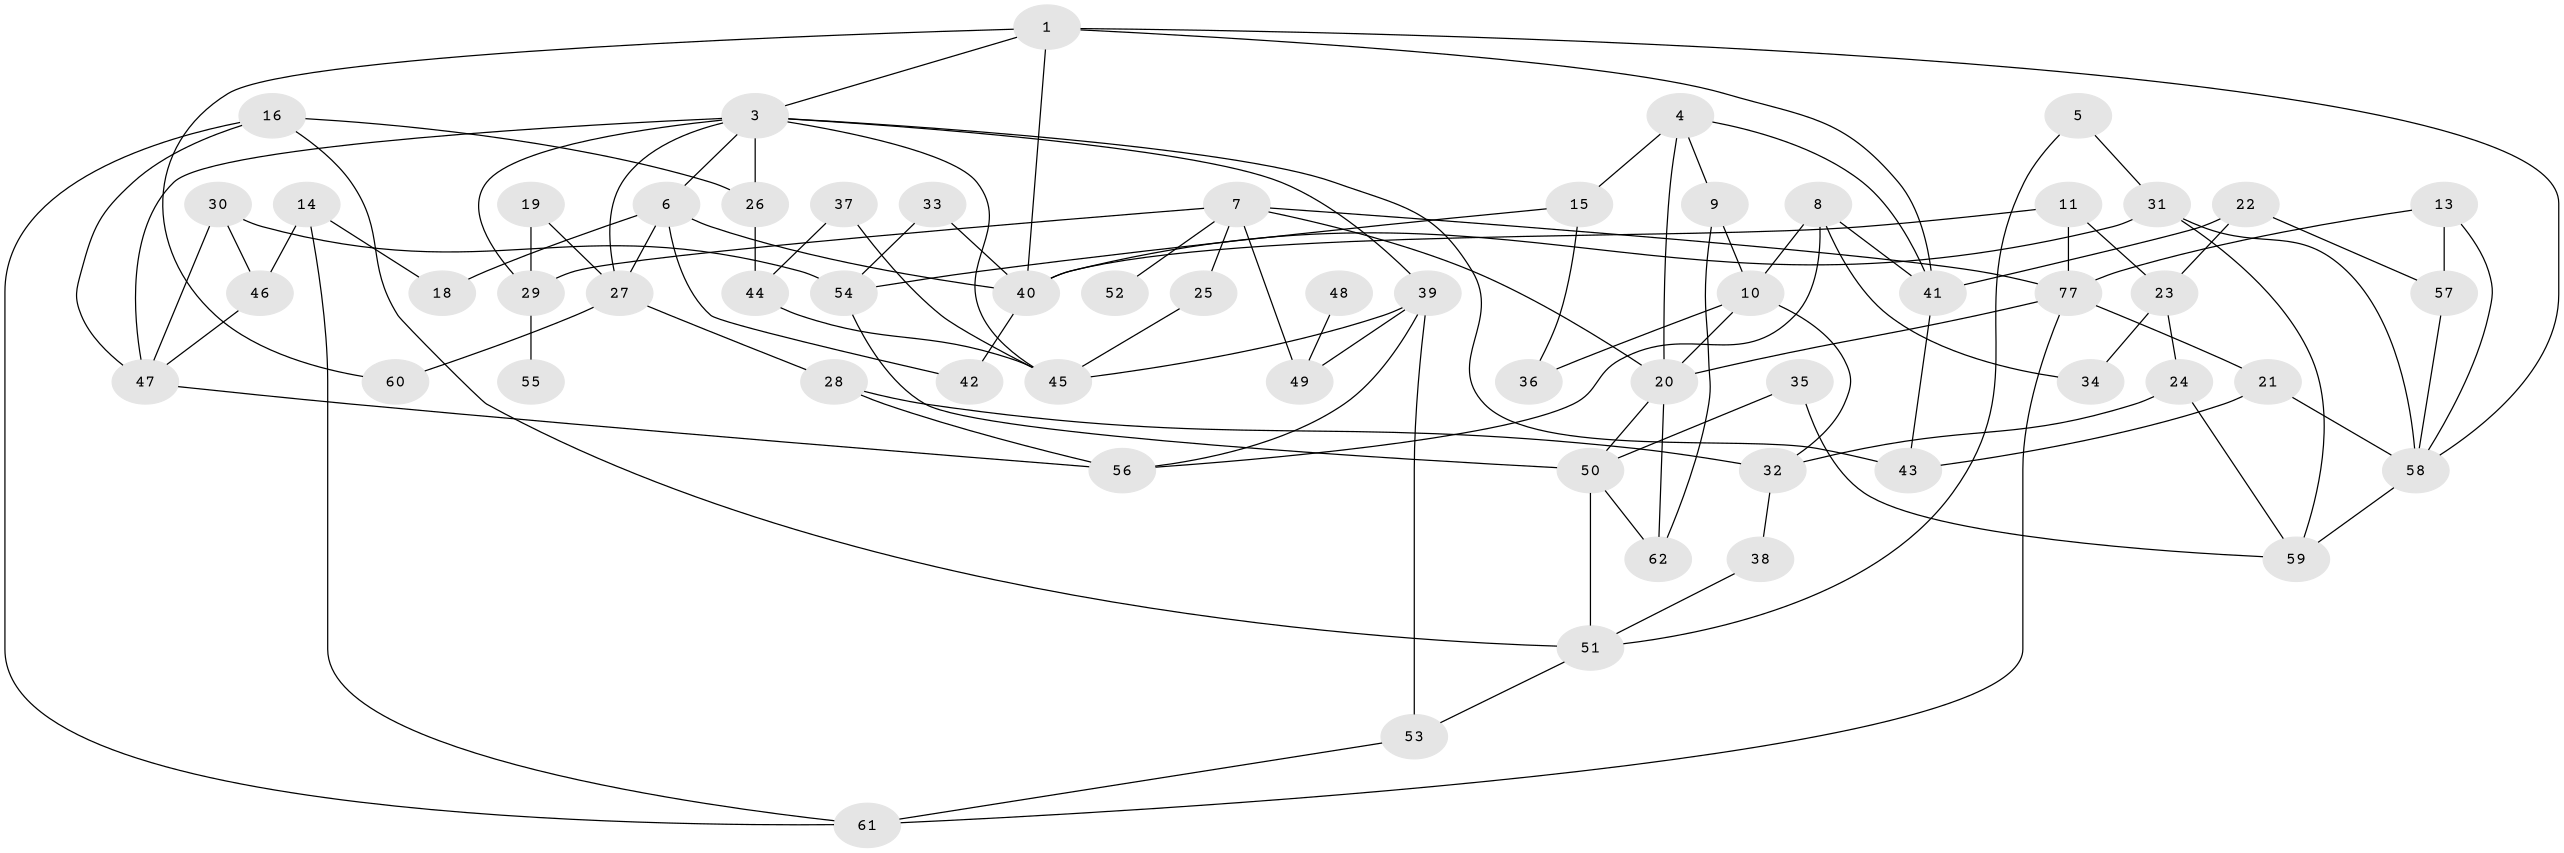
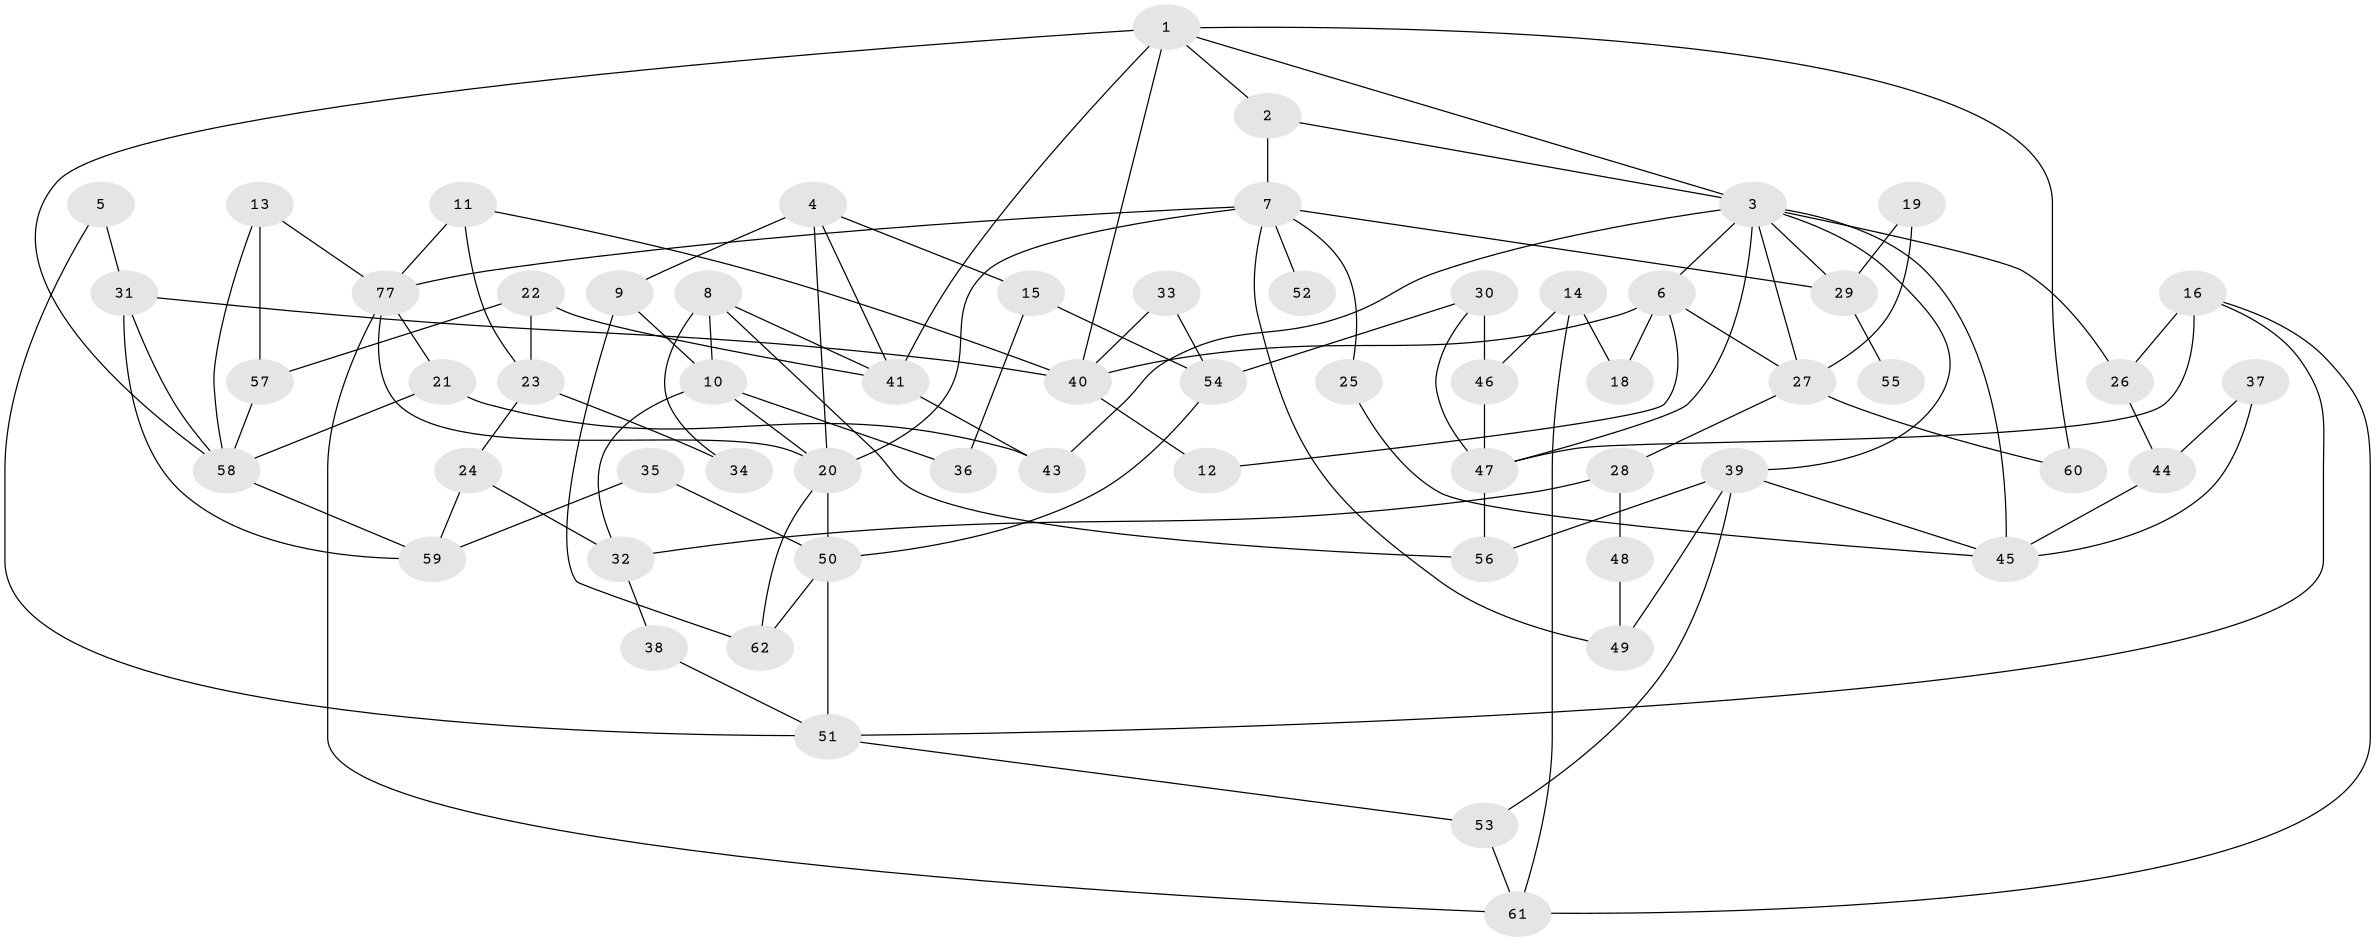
node "2": added
node "42": label "42" -> "12"
edge "28" -- "56": now "28" -- "48"
